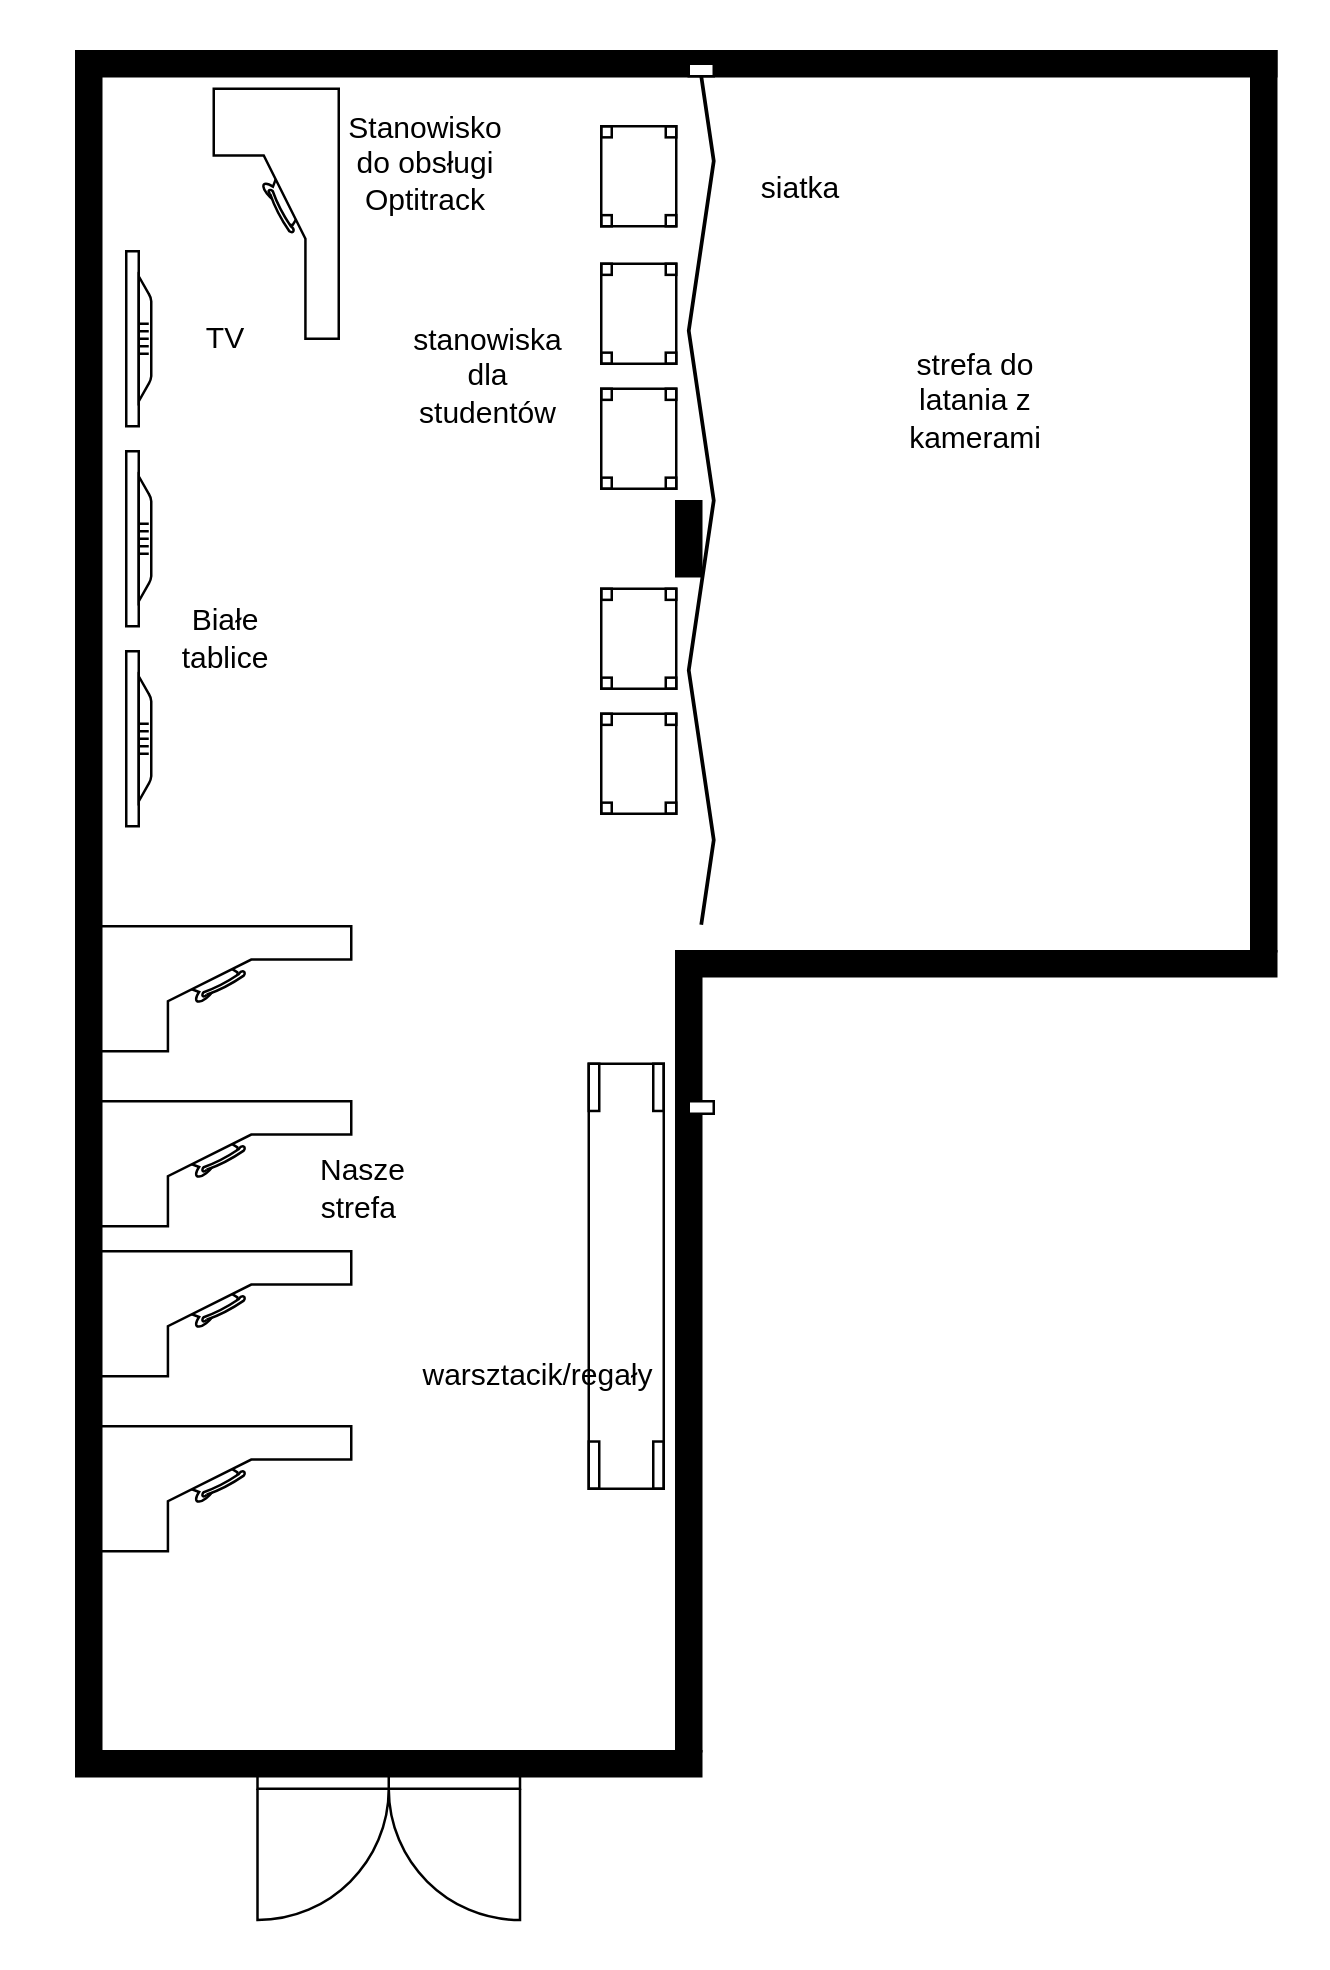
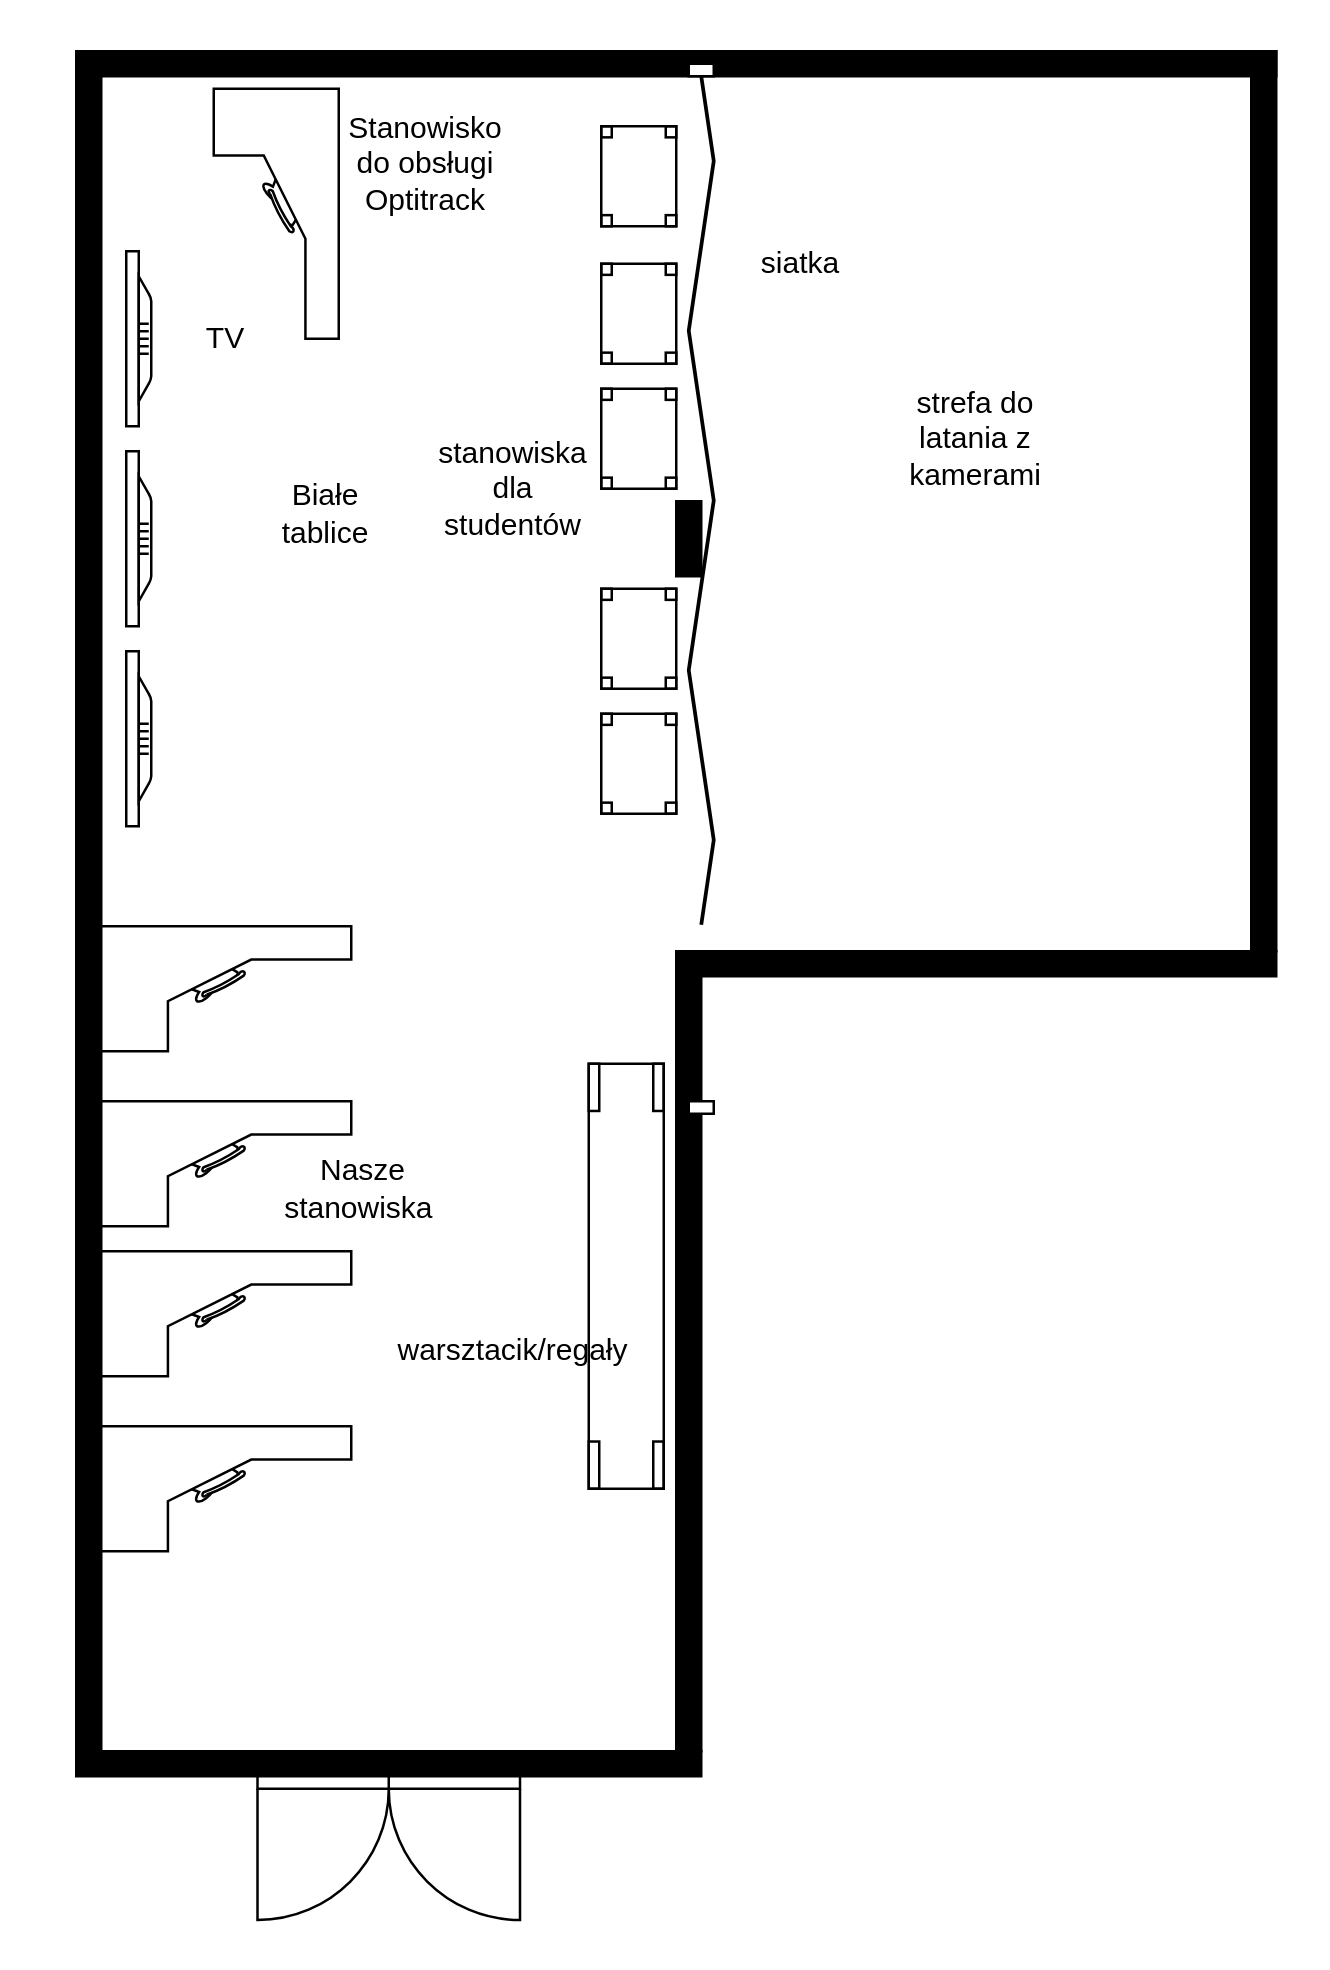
node "siatka": moved (801, 189) -> (801, 264)
node "stanowiska dla studentów": moved (489, 376) -> (514, 489)
node "strefa do latania z kamerami": moved (976, 401) -> (976, 439)
node "Białe tablice": moved (226, 639) -> (326, 514)
node "Nasze strefa": label "Nasze strefa" -> "Nasze stanowiska"
node "warsztacik/regały": moved (539, 1376) -> (514, 1351)
